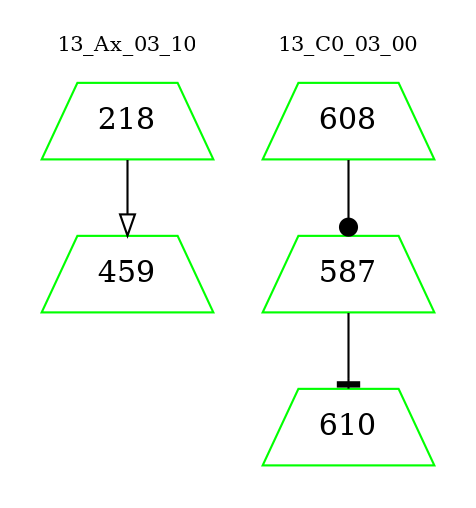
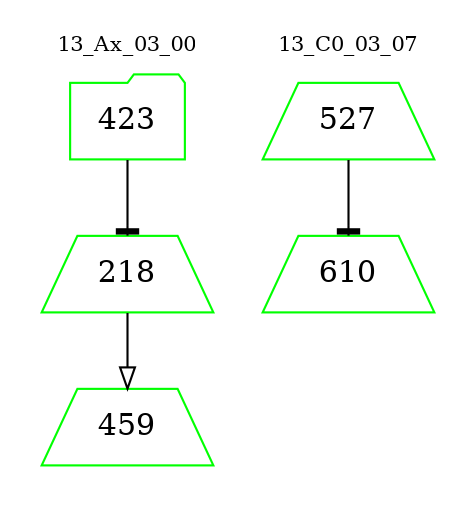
cluster "13_Ax_03_10": label "13_Ax_03_10" -> "13_Ax_03_00"
cluster "13_C0_03_00": label "13_C0_03_00" -> "13_C0_03_07"
node "423": added
node "608": removed
node "587": label "587" -> "527"
